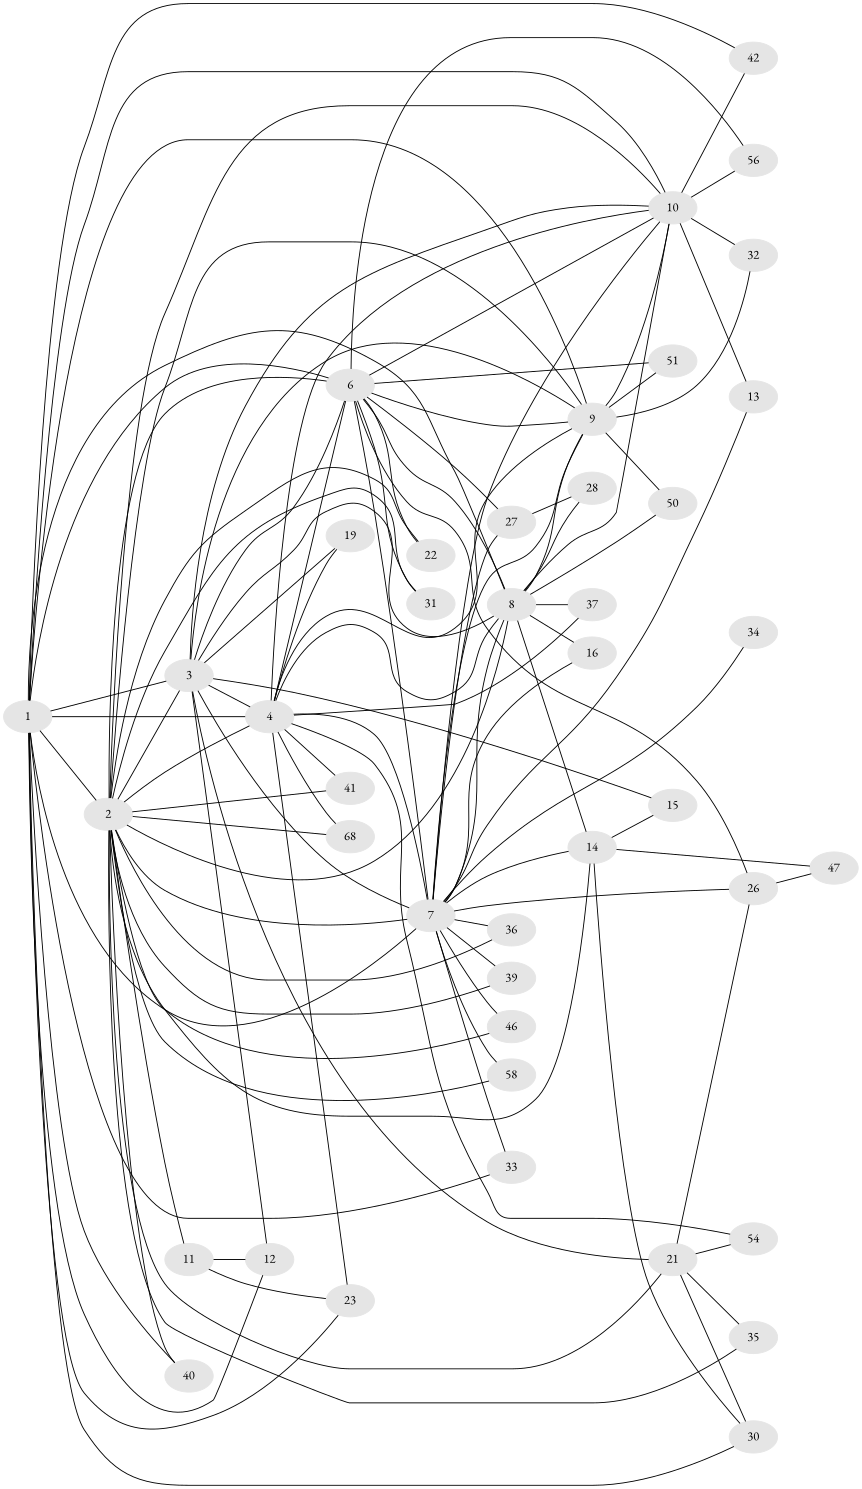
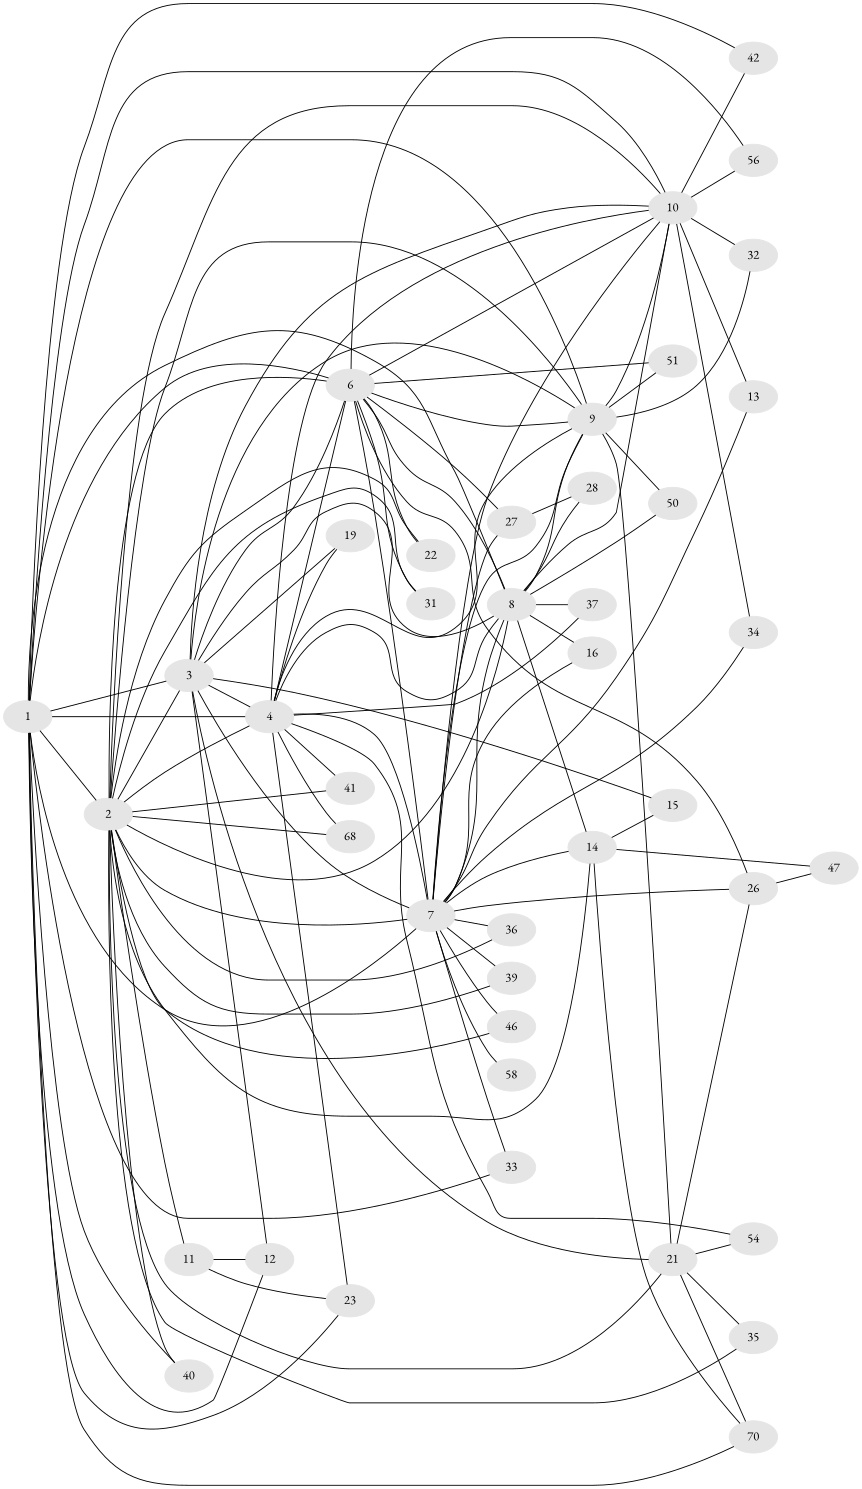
edge "10" -- "34": added
edge "9" -- "21": added
edge "2" -- "58": removed
node "30": label "30" -> "70"
